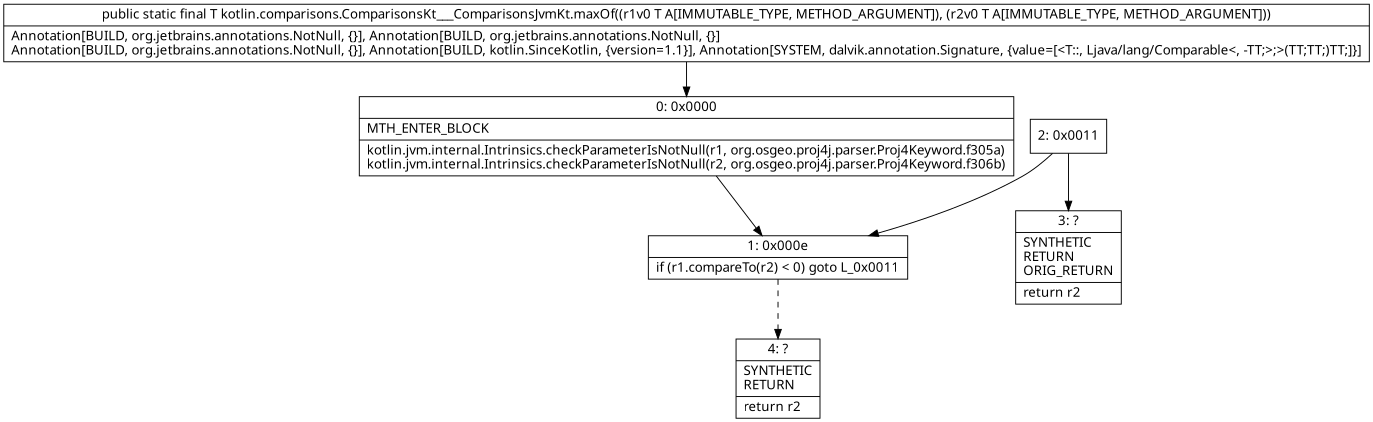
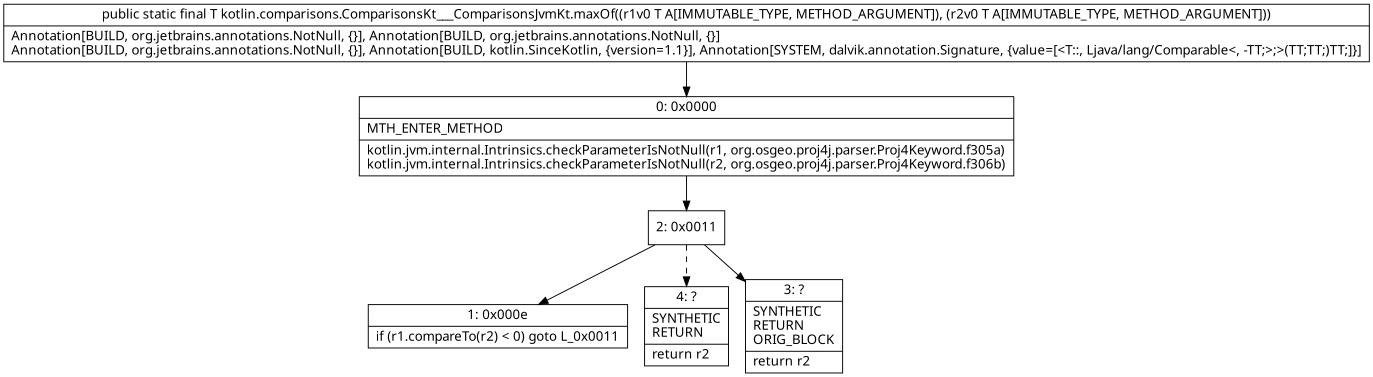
node "0: 0x0000": text "MTH_ENTER_BLOCK" -> "MTH_ENTER_METHOD"
edge "0: 0x0000" -> "1: 0x000e": now "0: 0x0000" -> "2: 0x0011"
node "3: ?": text "ORIG_RETURN" -> "ORIG_BLOCK"
edge "1: 0x000e" -> "4: ?": now "2: 0x0011" -> "4: ?"
